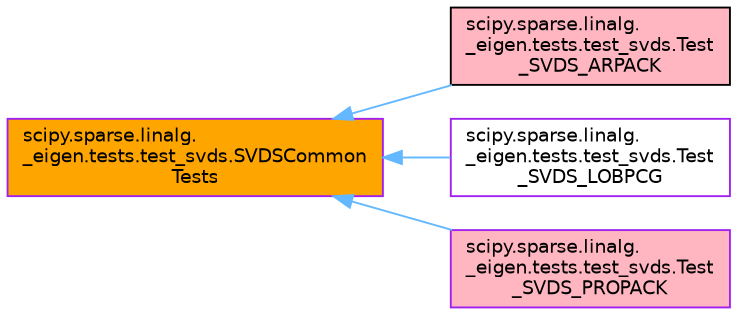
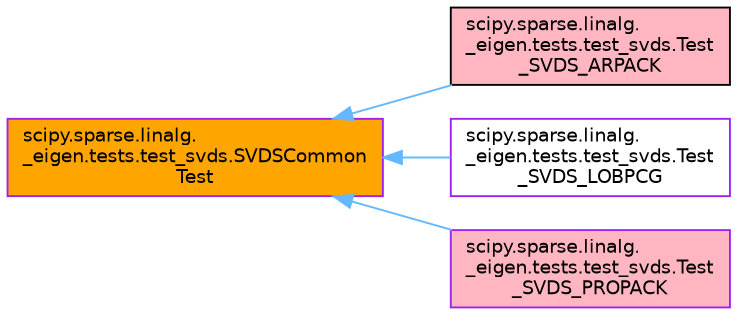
node "scipy.sparse.linalg. _eigen.tests.test_svds.SVDSCommon Tests": label "scipy.sparse.linalg. _eigen.tests.test_svds.SVDSCommon Tests" -> "scipy.sparse.linalg. _eigen.tests.test_svds.SVDSCommon Test"
